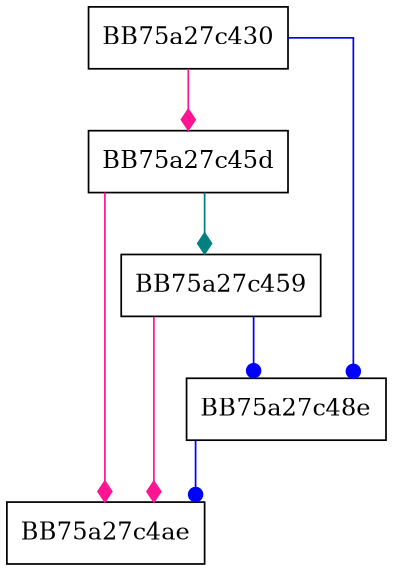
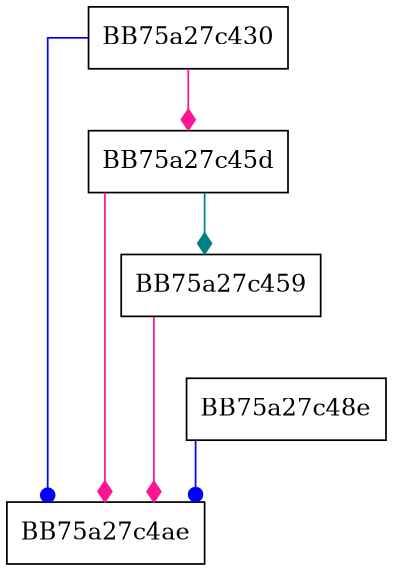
edge "BB75a27c430" -> "BB75a27c48e": now "BB75a27c430" -> "BB75a27c4ae"
edge "BB75a27c459" -> "BB75a27c48e": removed
